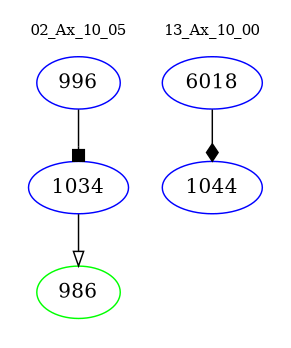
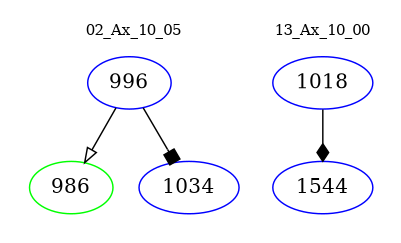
node "6018": label "6018" -> "1018"
node "1044": label "1044" -> "1544"
edge "1034" -> "986": now "996" -> "986"
